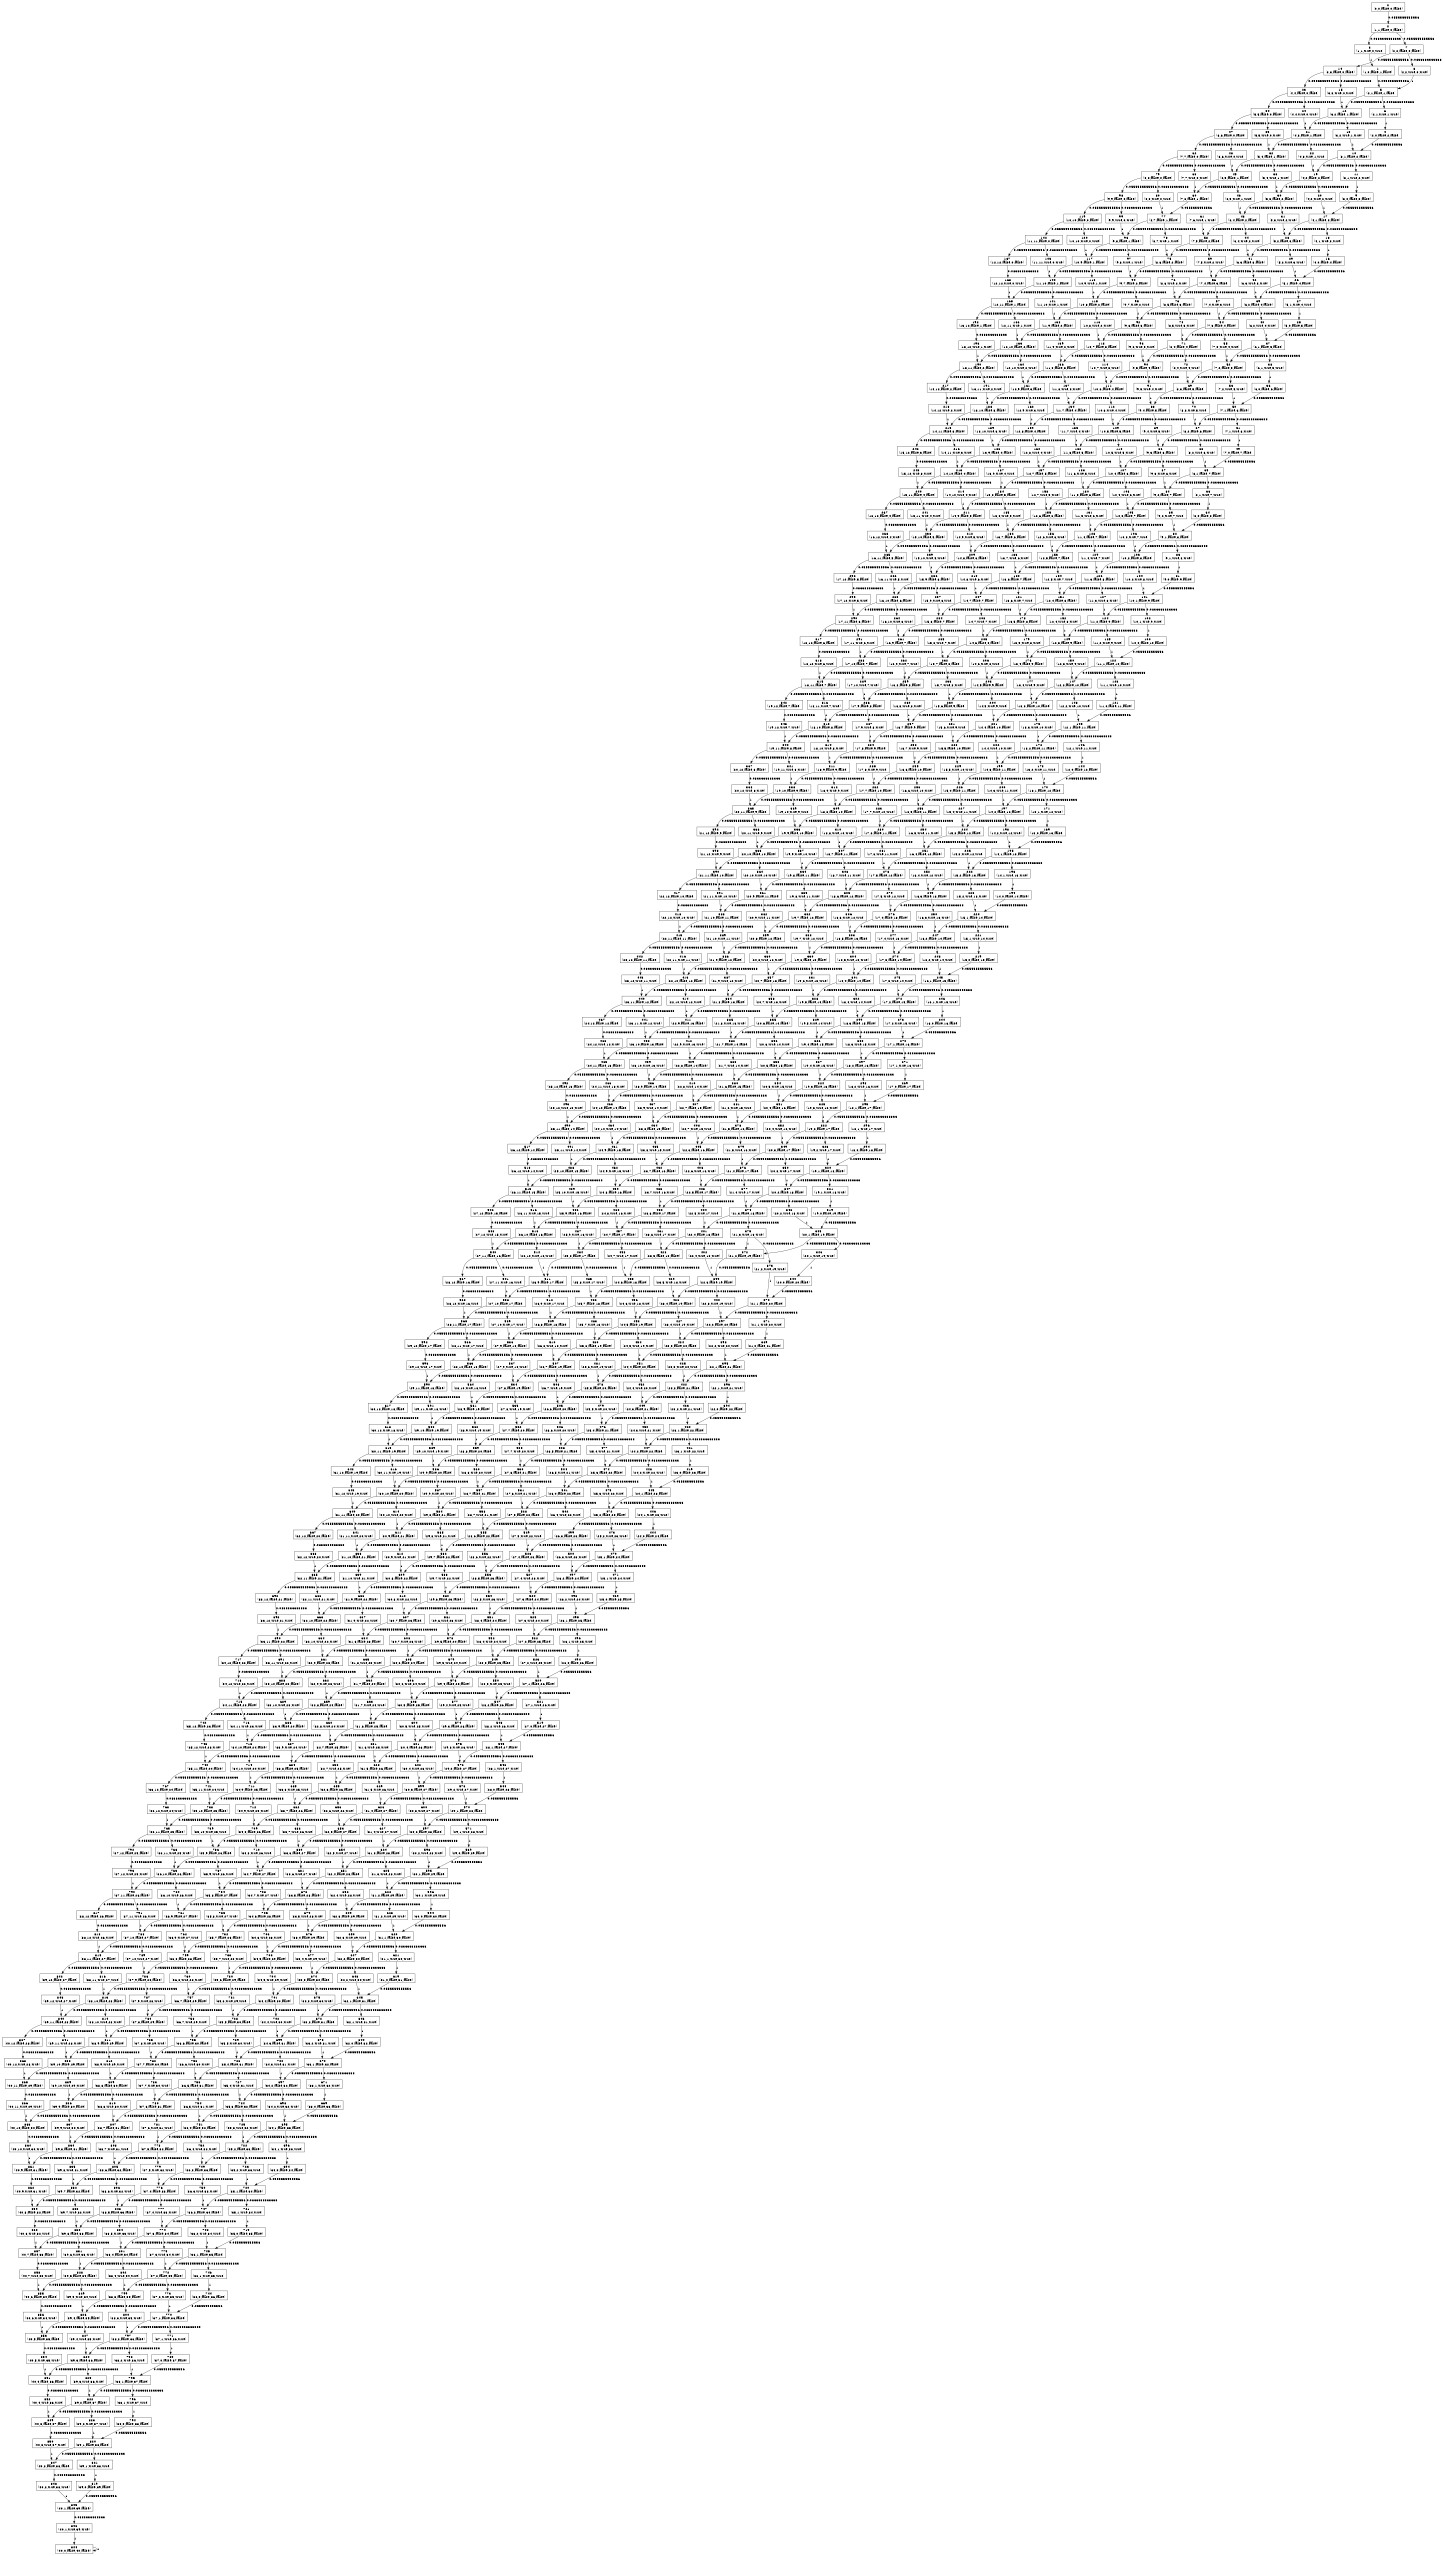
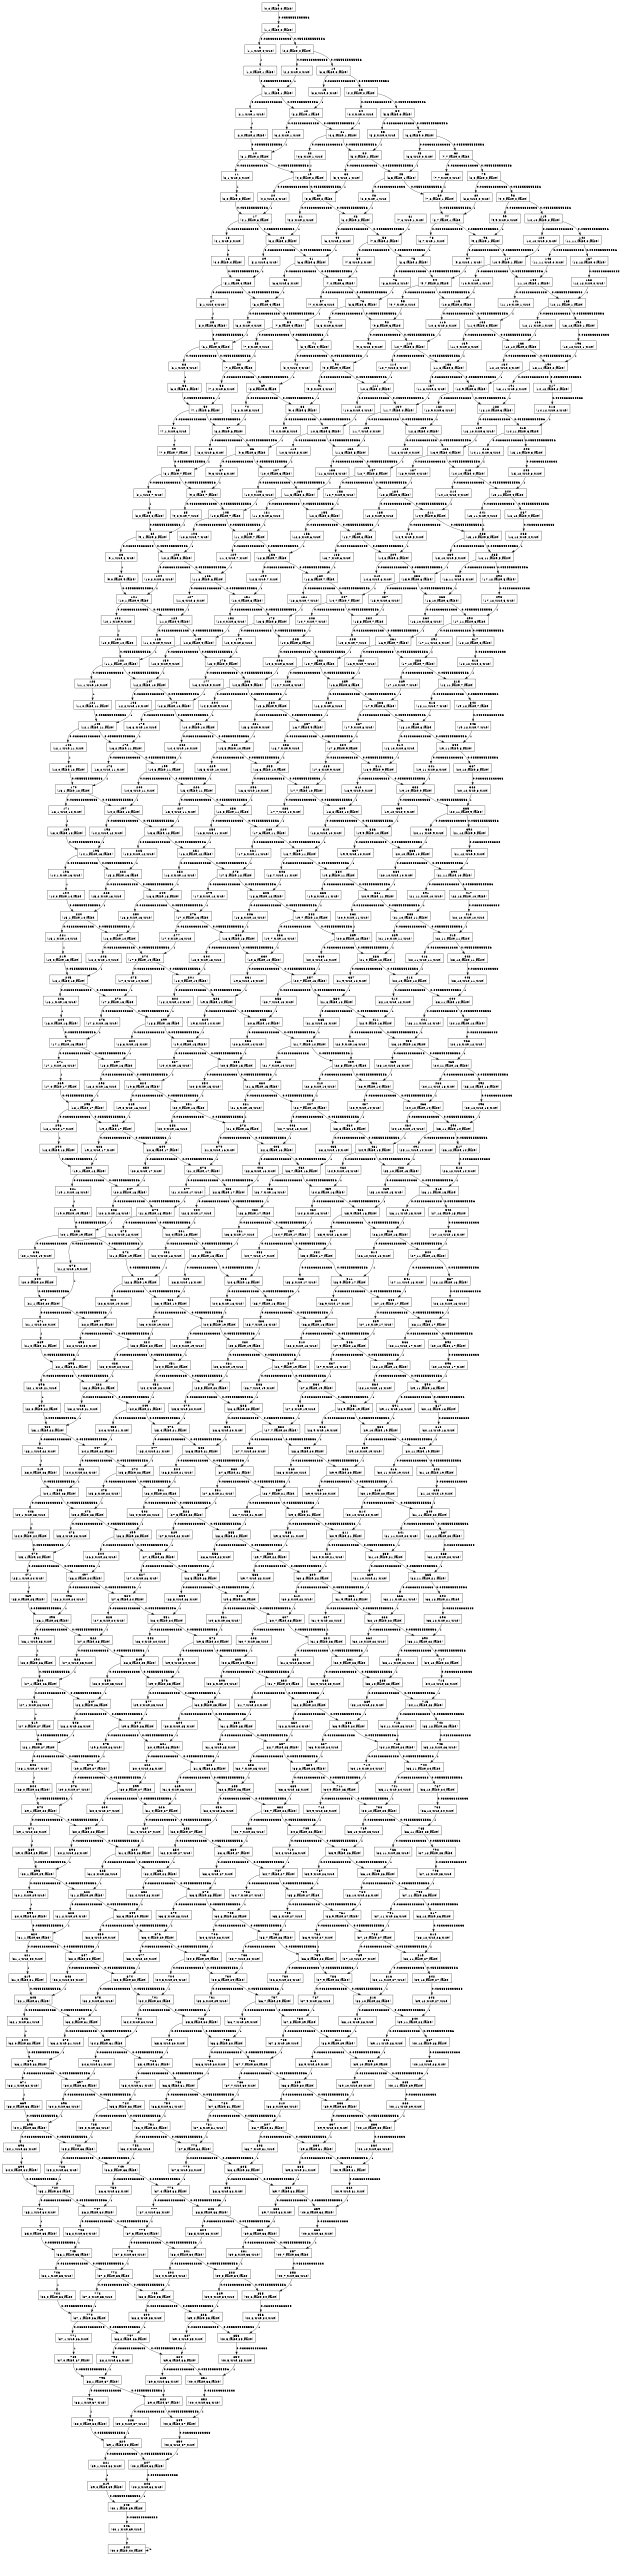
edge "502 (26,4,true,22,true)" -> "499 (26,3,false,23,false)": added, label "1"
